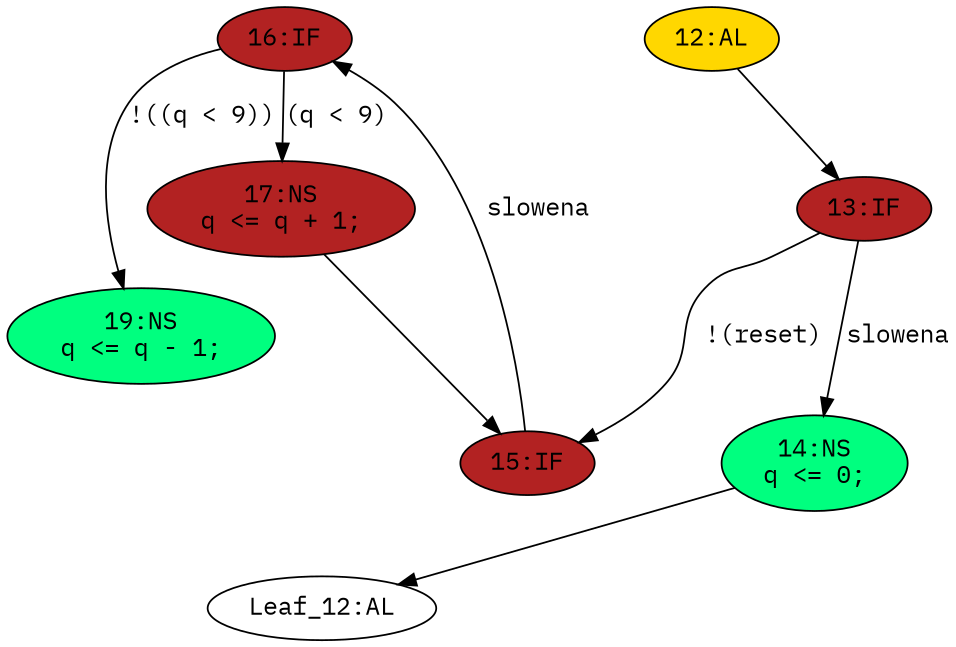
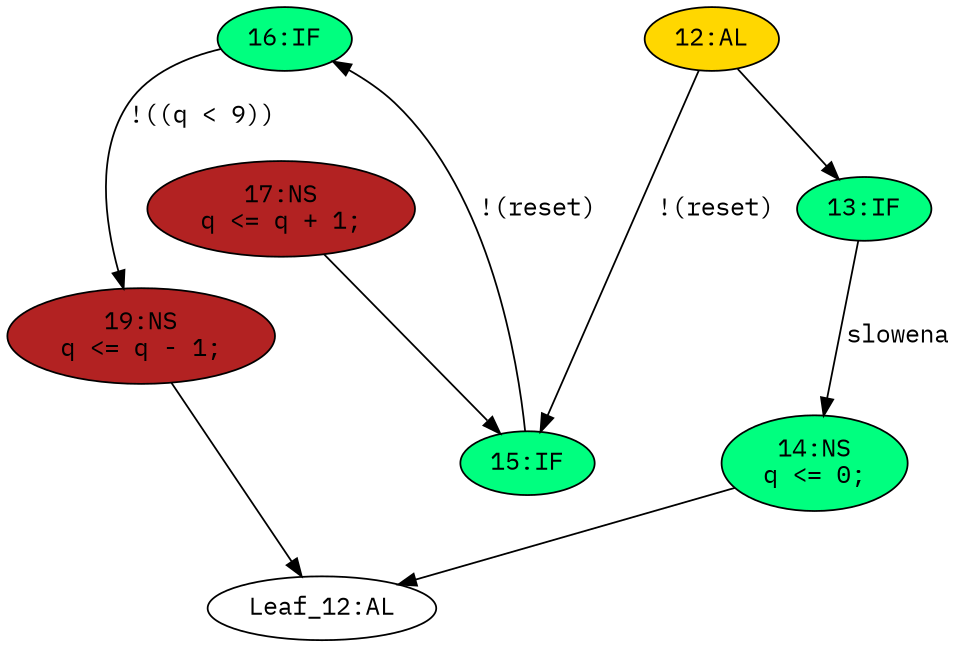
node "16:IF": fillcolor firebrick -> springgreen
edge "16:IF" -> "17:NS q <= q + 1;": removed, label "(q < 9)"
edge "15:IF" -> "16:IF": label "slowena" -> "!(reset)"
node "13:IF": fillcolor firebrick -> springgreen
edge "13:IF" -> "15:IF": now "12:AL" -> "15:IF"
node "19:NS q <= q - 1;": fillcolor springgreen -> firebrick
node "15:IF": fillcolor firebrick -> springgreen
edge "19:NS q <= q - 1;" -> "Leaf_12:AL": added
